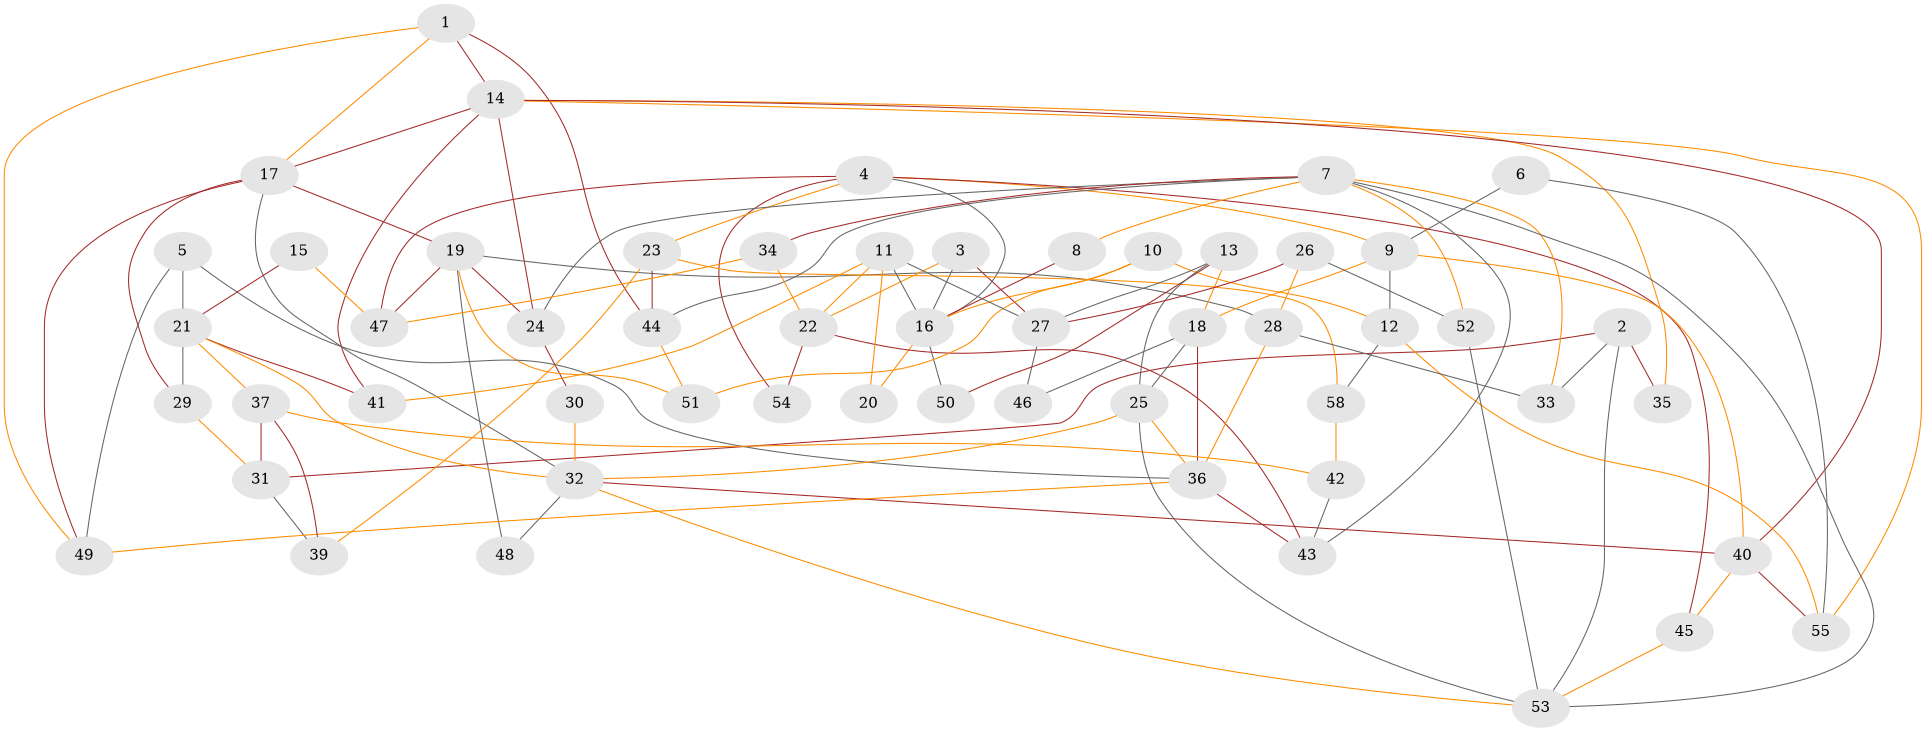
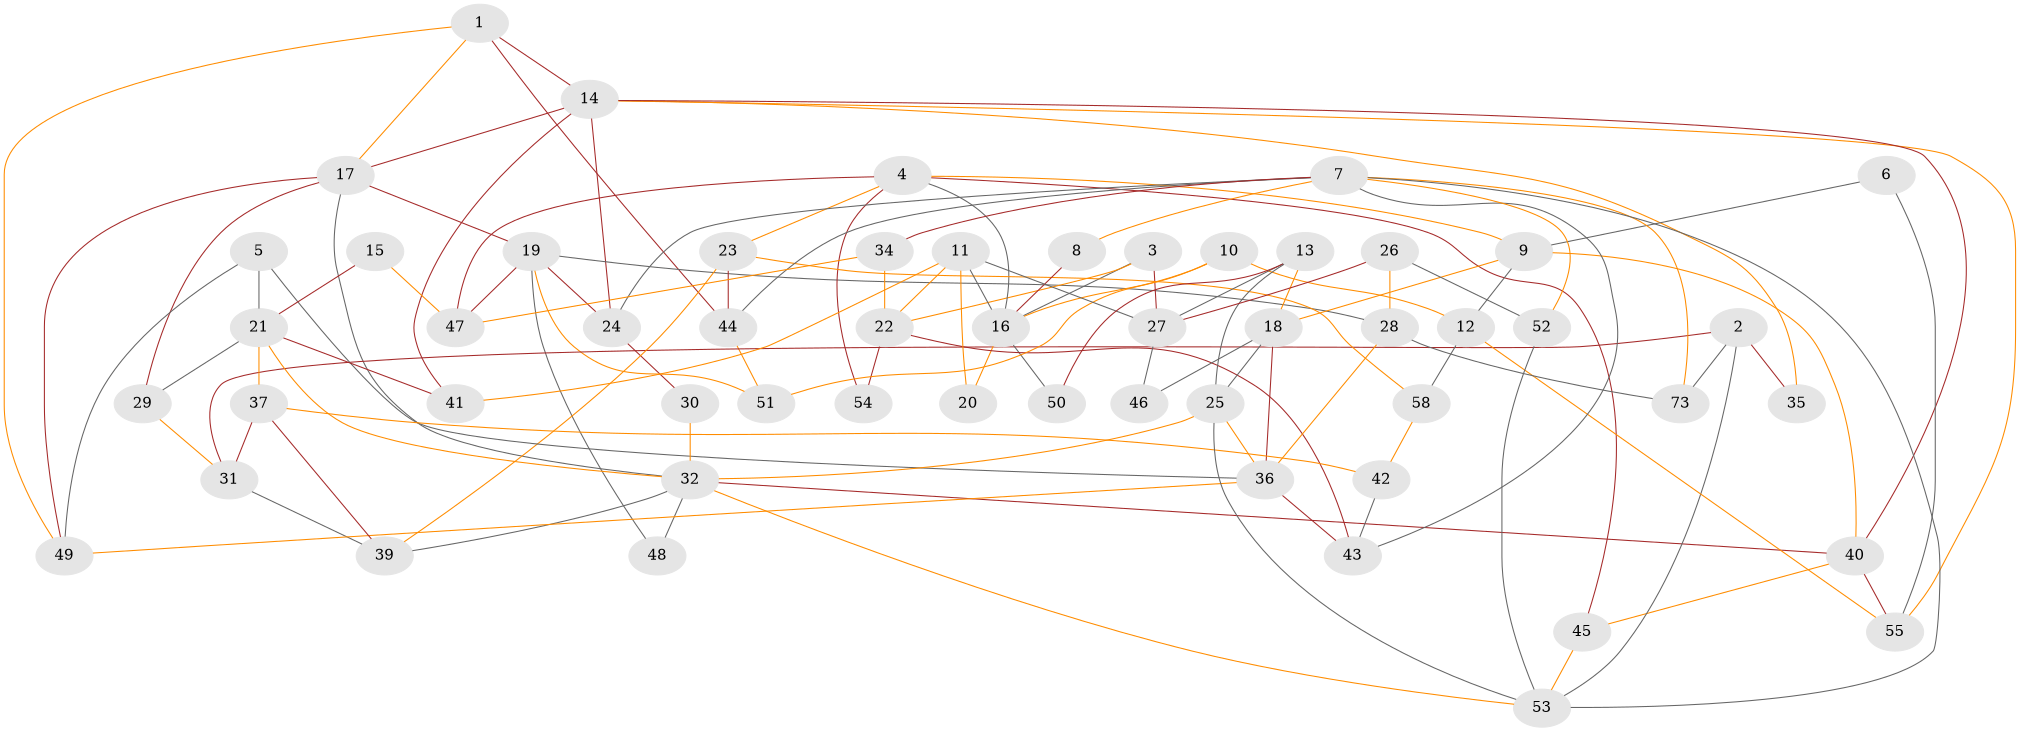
node "33": label "33" -> "73"
edge "32" -- "39": added
